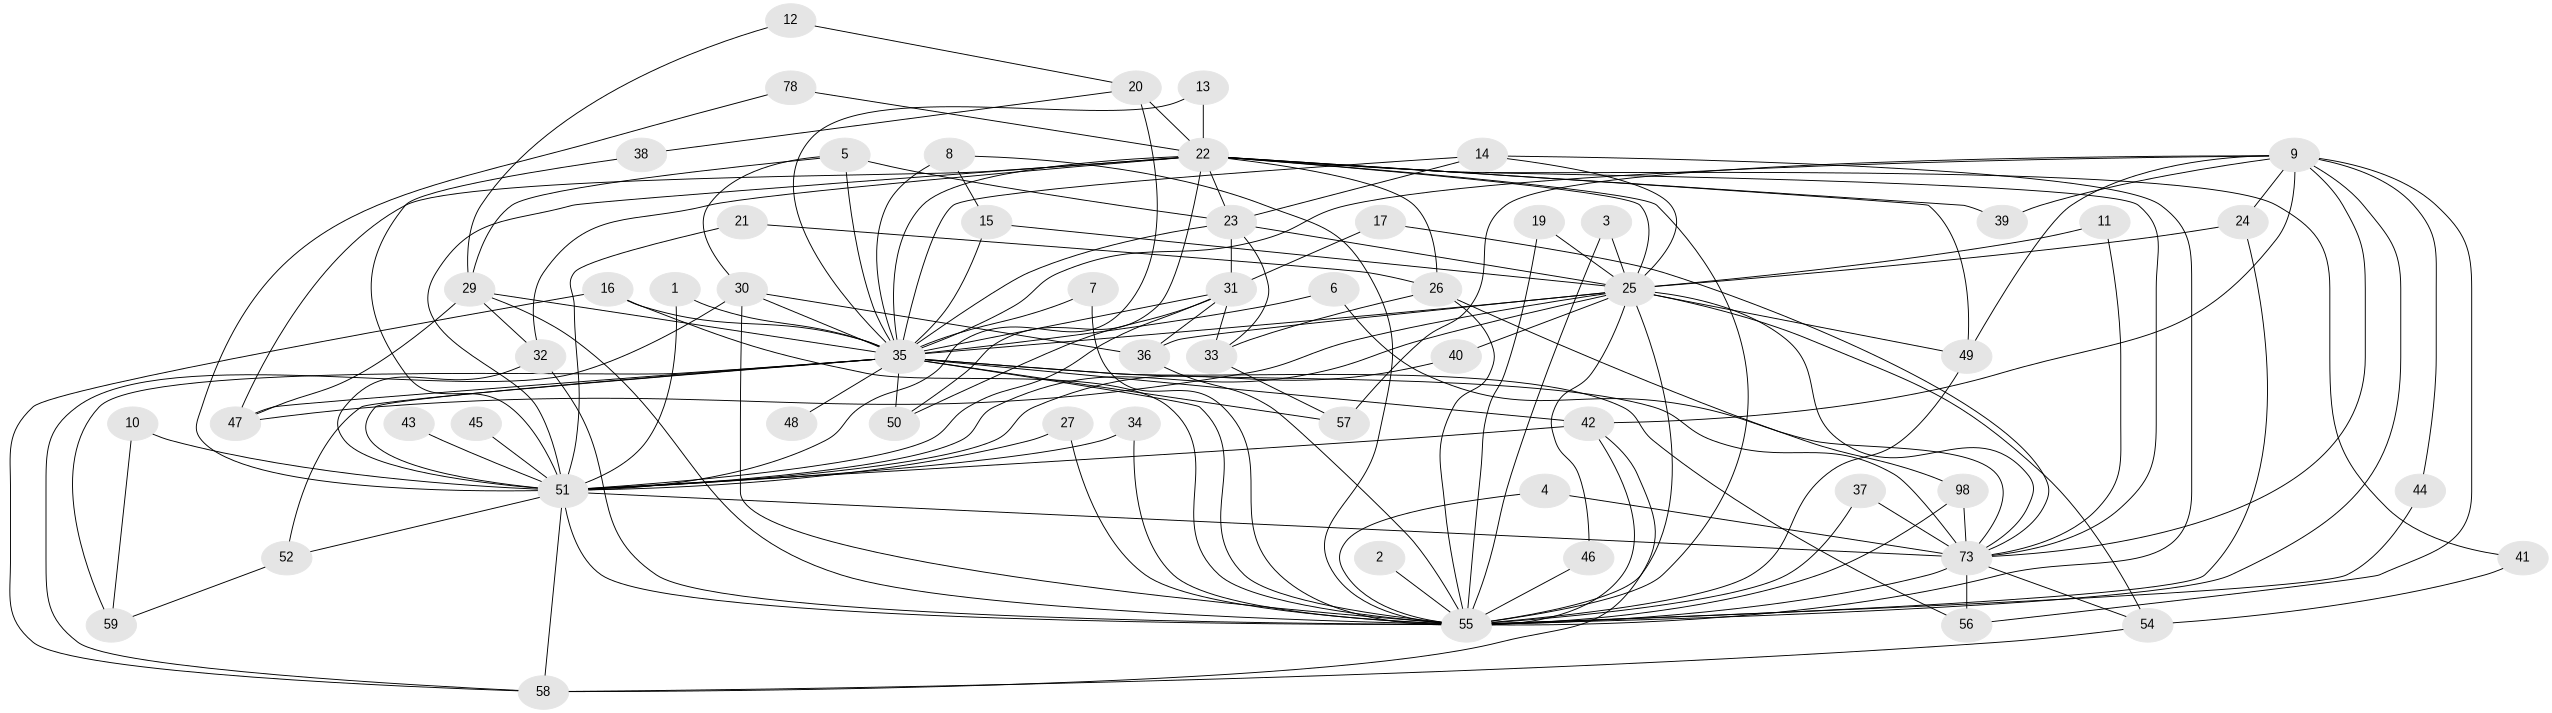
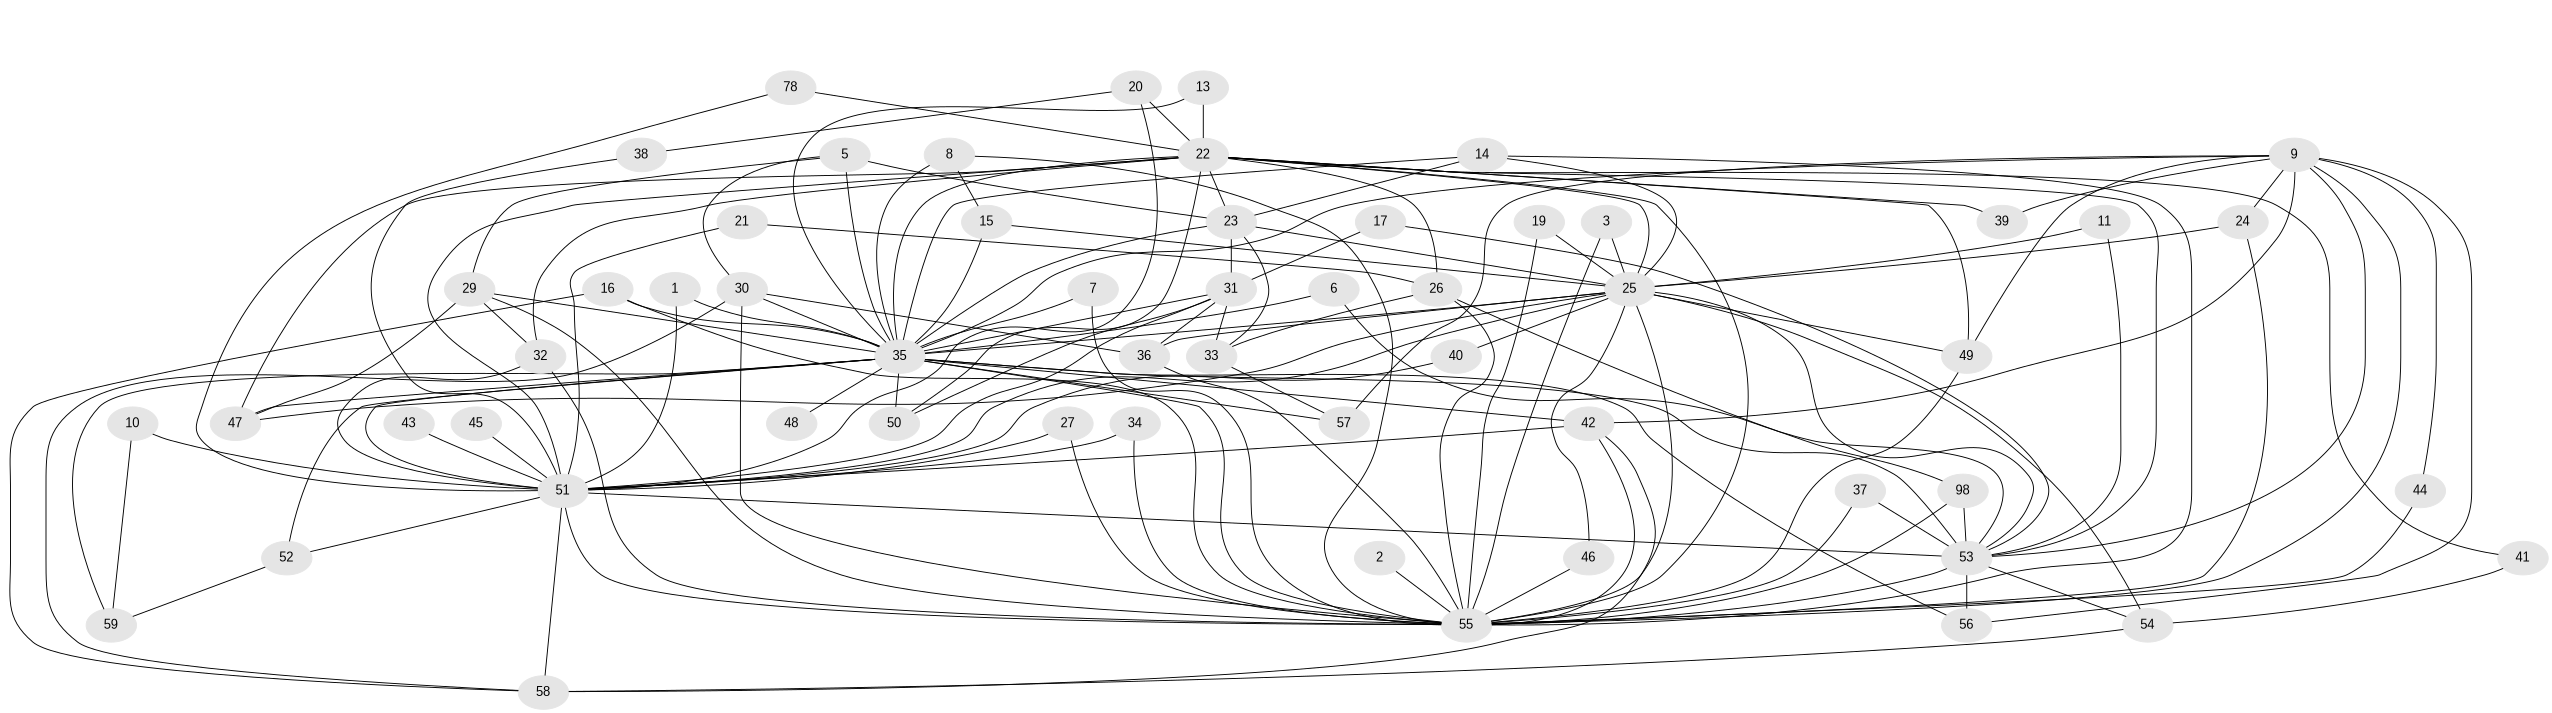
node "12": removed
node "4": removed
node "73": label "73" -> "53"
